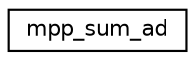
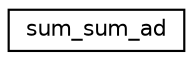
node "mpp_sum_ad": label "mpp_sum_ad" -> "sum_sum_ad"
